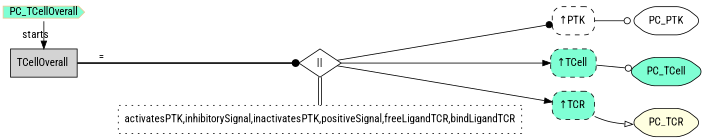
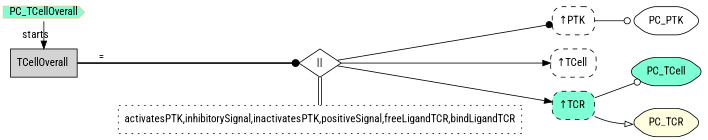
node "↑TCell": fillcolor aquamarine -> white
edge "↑TCell" -> "PC_TCell": now "↑TCR" -> "PC_TCell"
